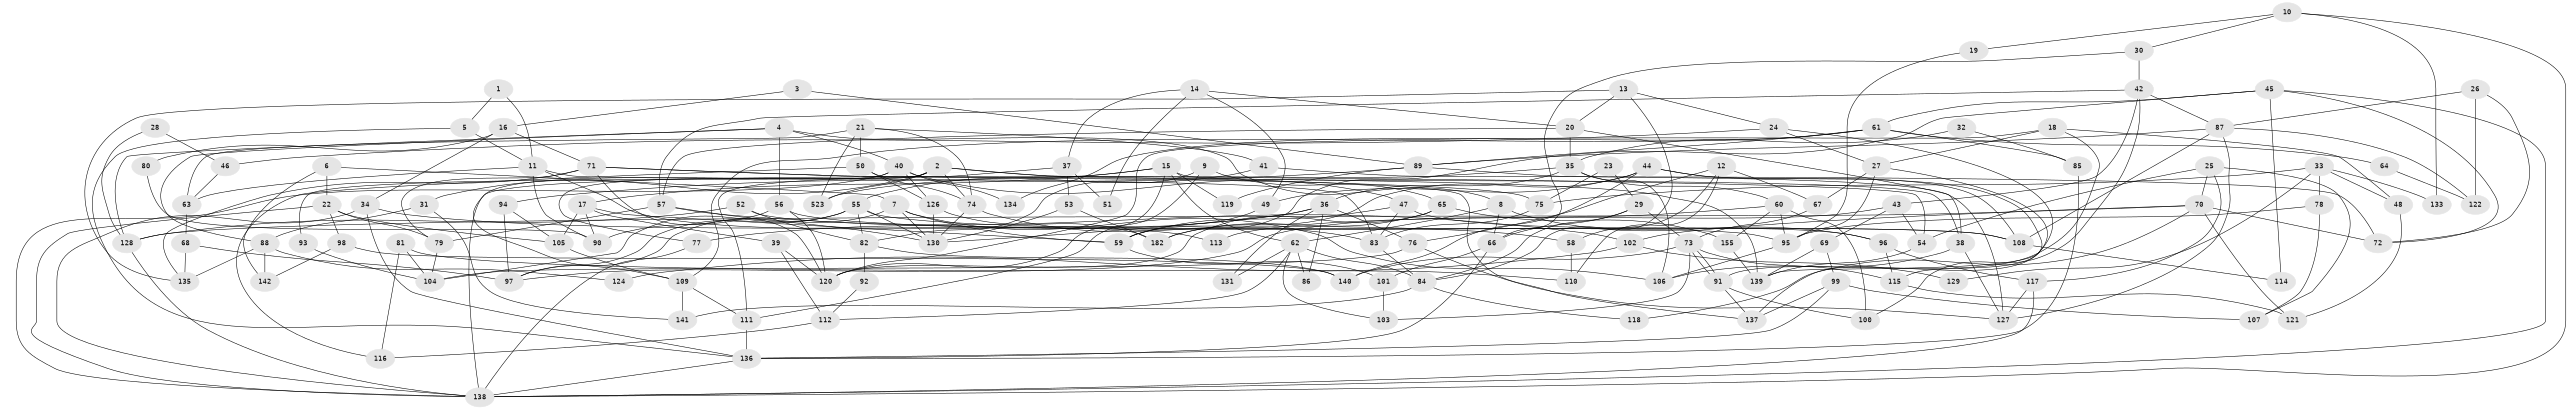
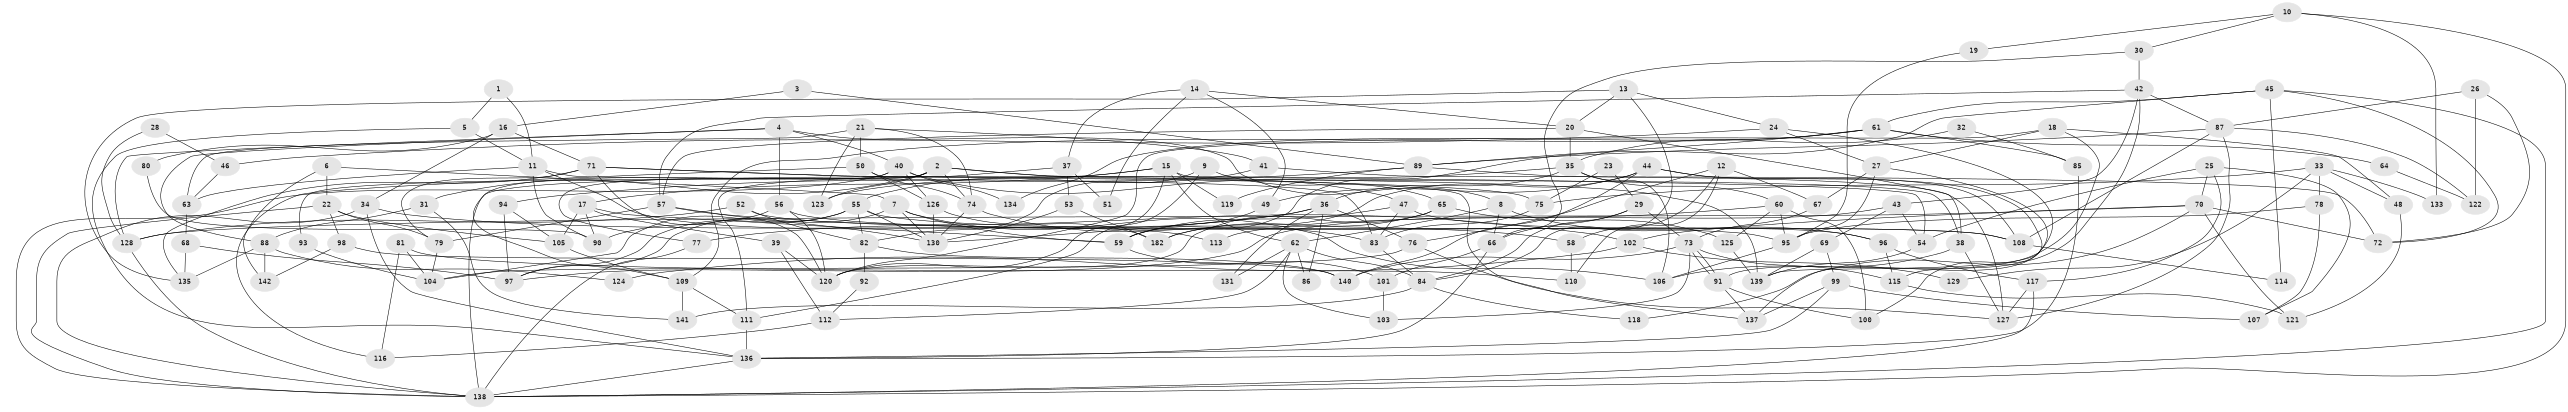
node "523": label "523" -> "123"
node "155": label "155" -> "125"
